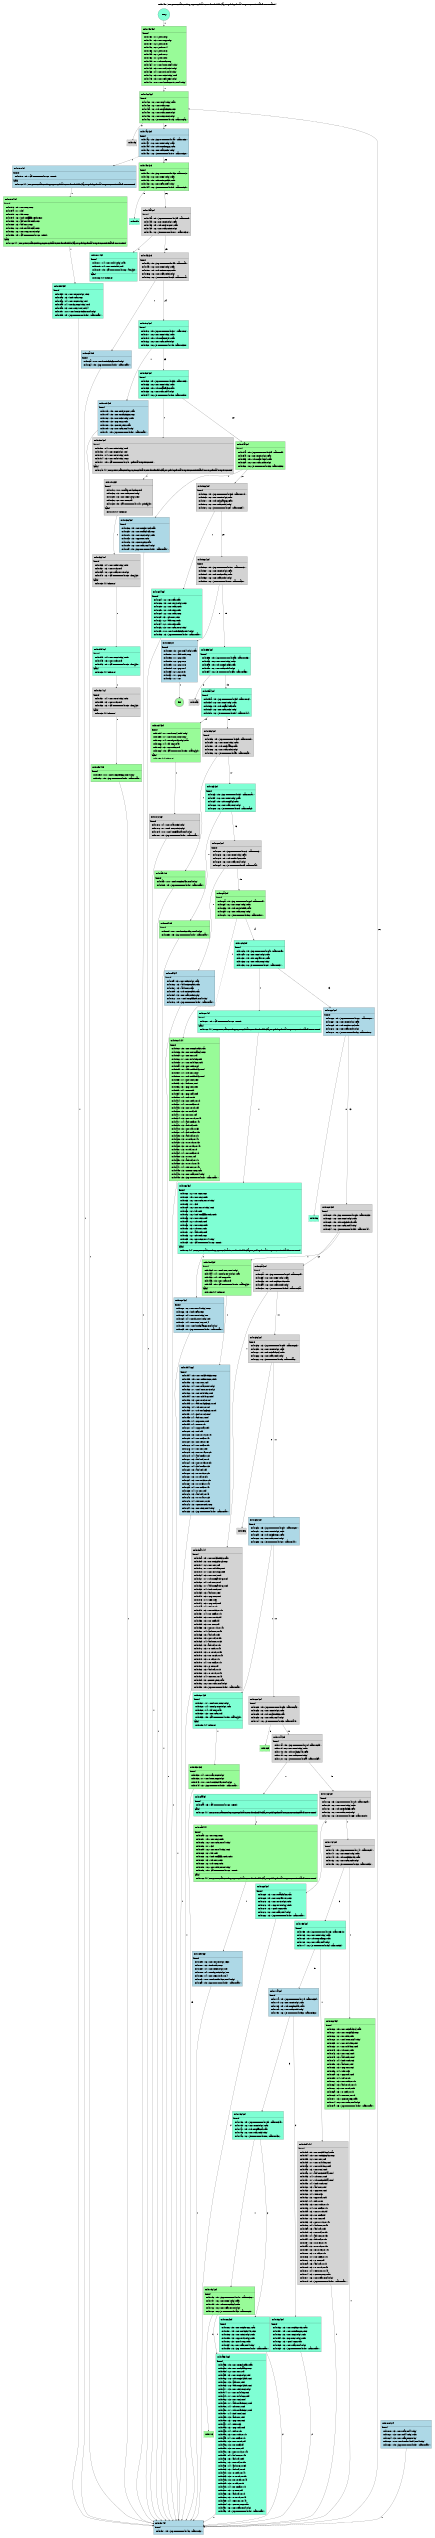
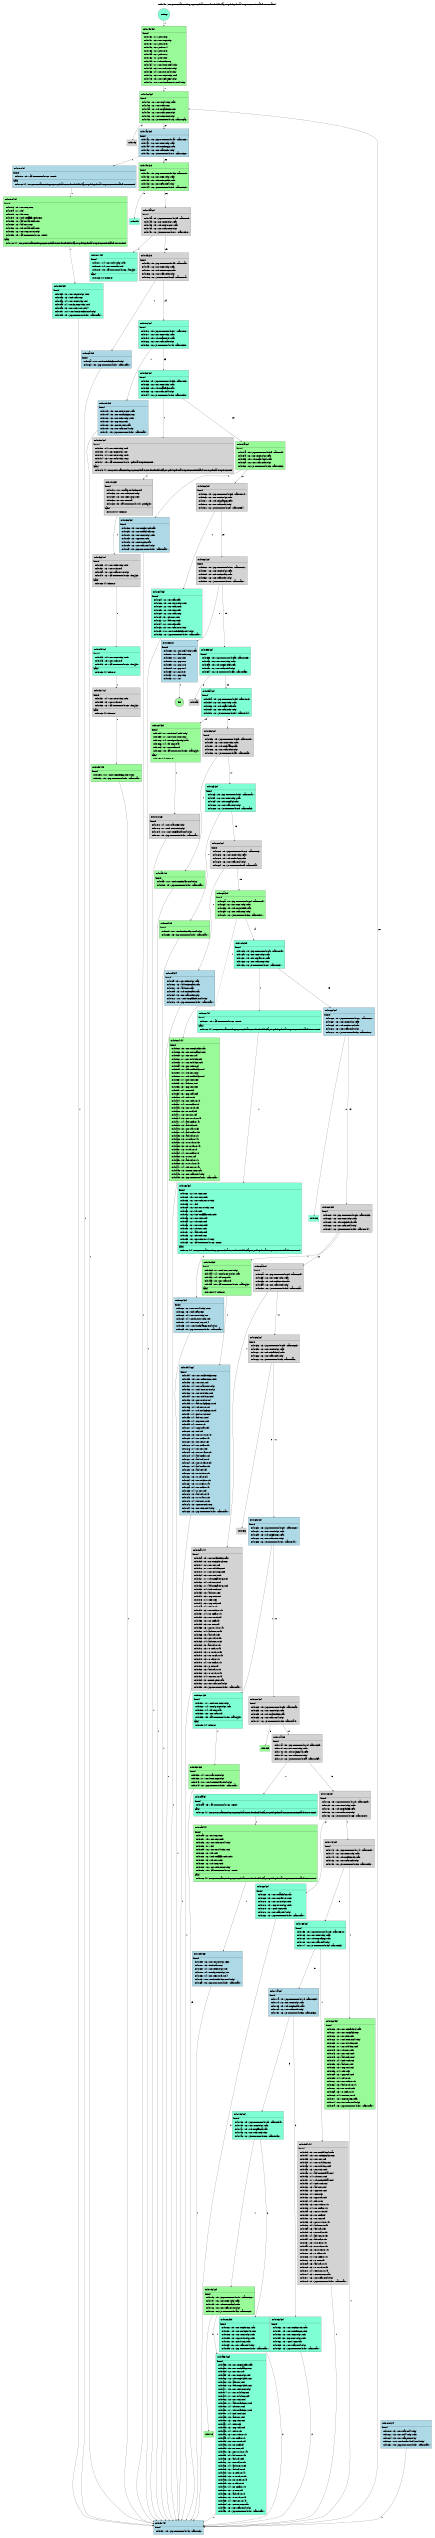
node "Entry": label "Entry" -> "Desktop"
